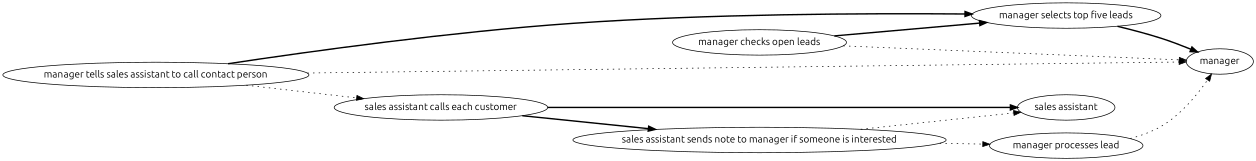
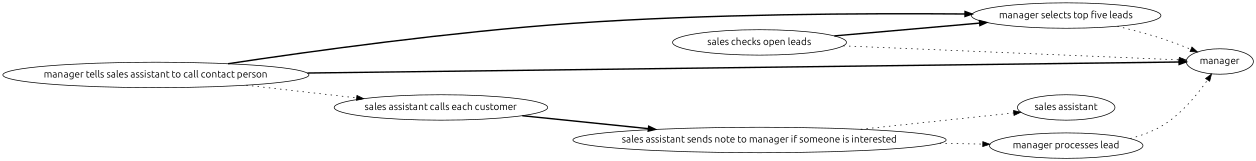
edge "manager selects top five leads" -> "manager": style bold -> dotted
node "manager checks open leads": label "manager checks open leads" -> "sales checks open leads"
edge "manager tells sales assistant to call contact person" -> "manager": style dotted -> bold
edge "sales assistant calls each customer" -> "sales assistant": removed
